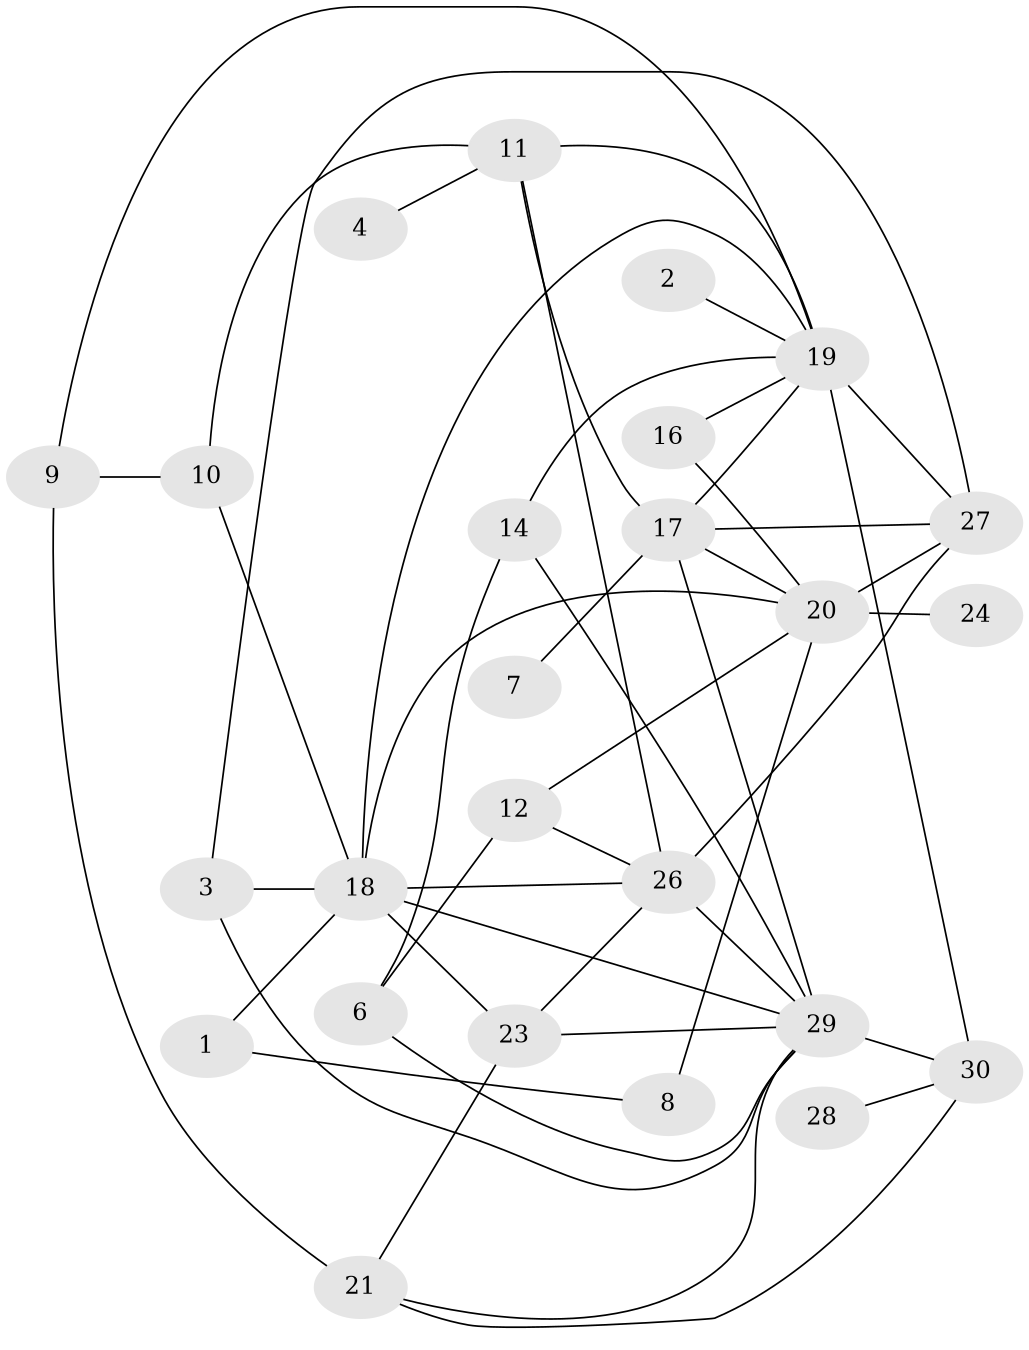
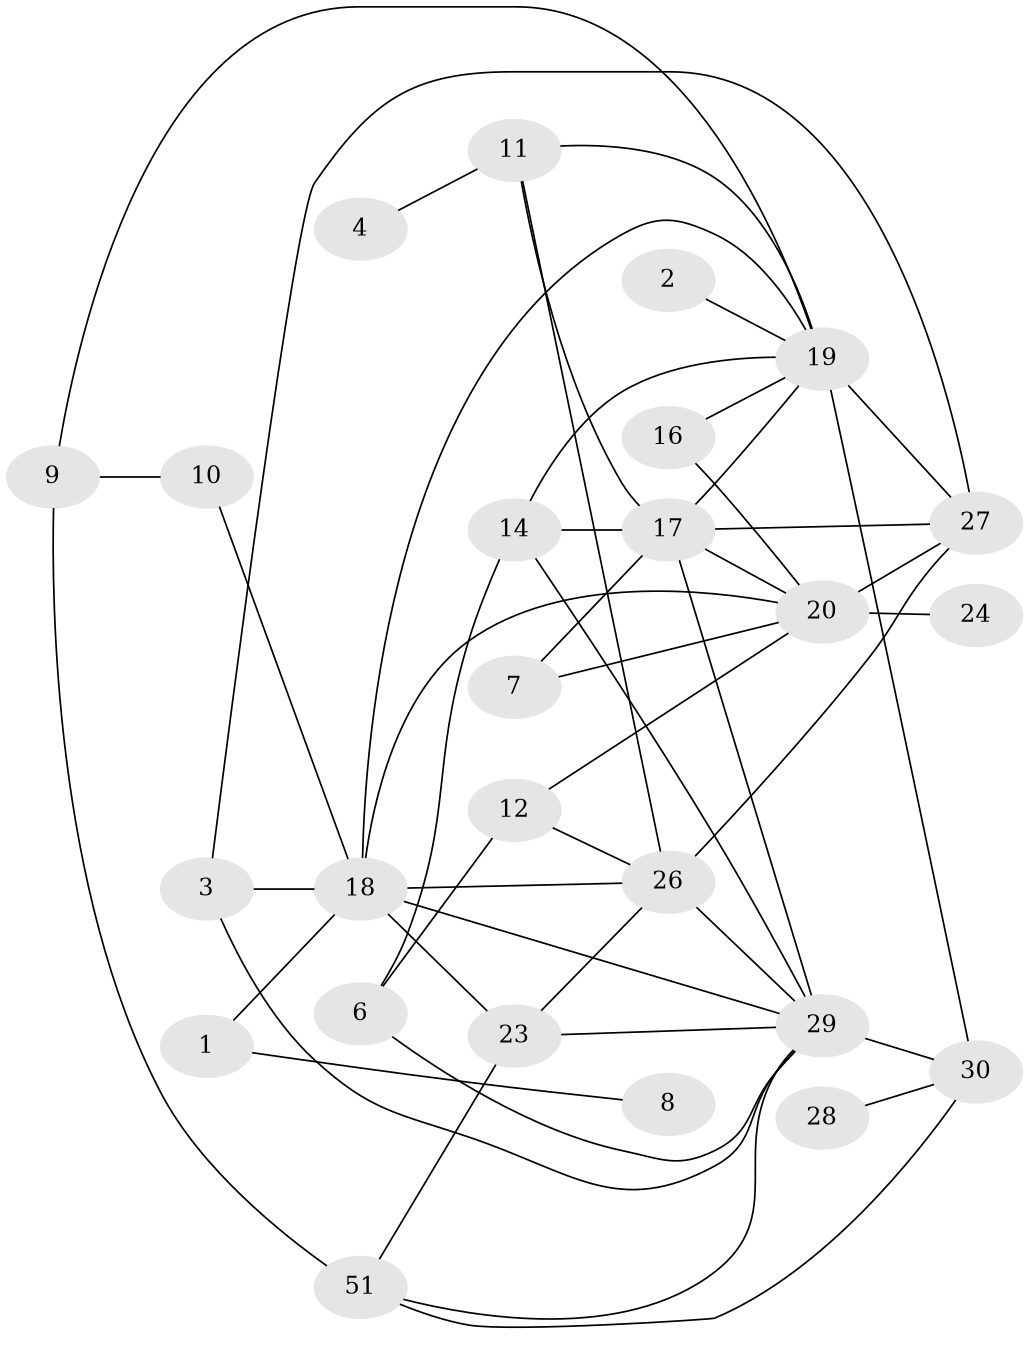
edge "11" -- "10": removed
edge "14" -- "17": added
edge "20" -- "8": now "20" -- "7"
node "21": label "21" -> "51"
